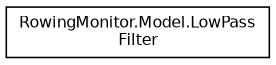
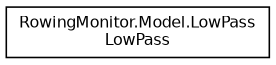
node "RowingMonitor.Model.LowPass Filter": label "RowingMonitor.Model.LowPass Filter" -> "RowingMonitor.Model.LowPass LowPass"
